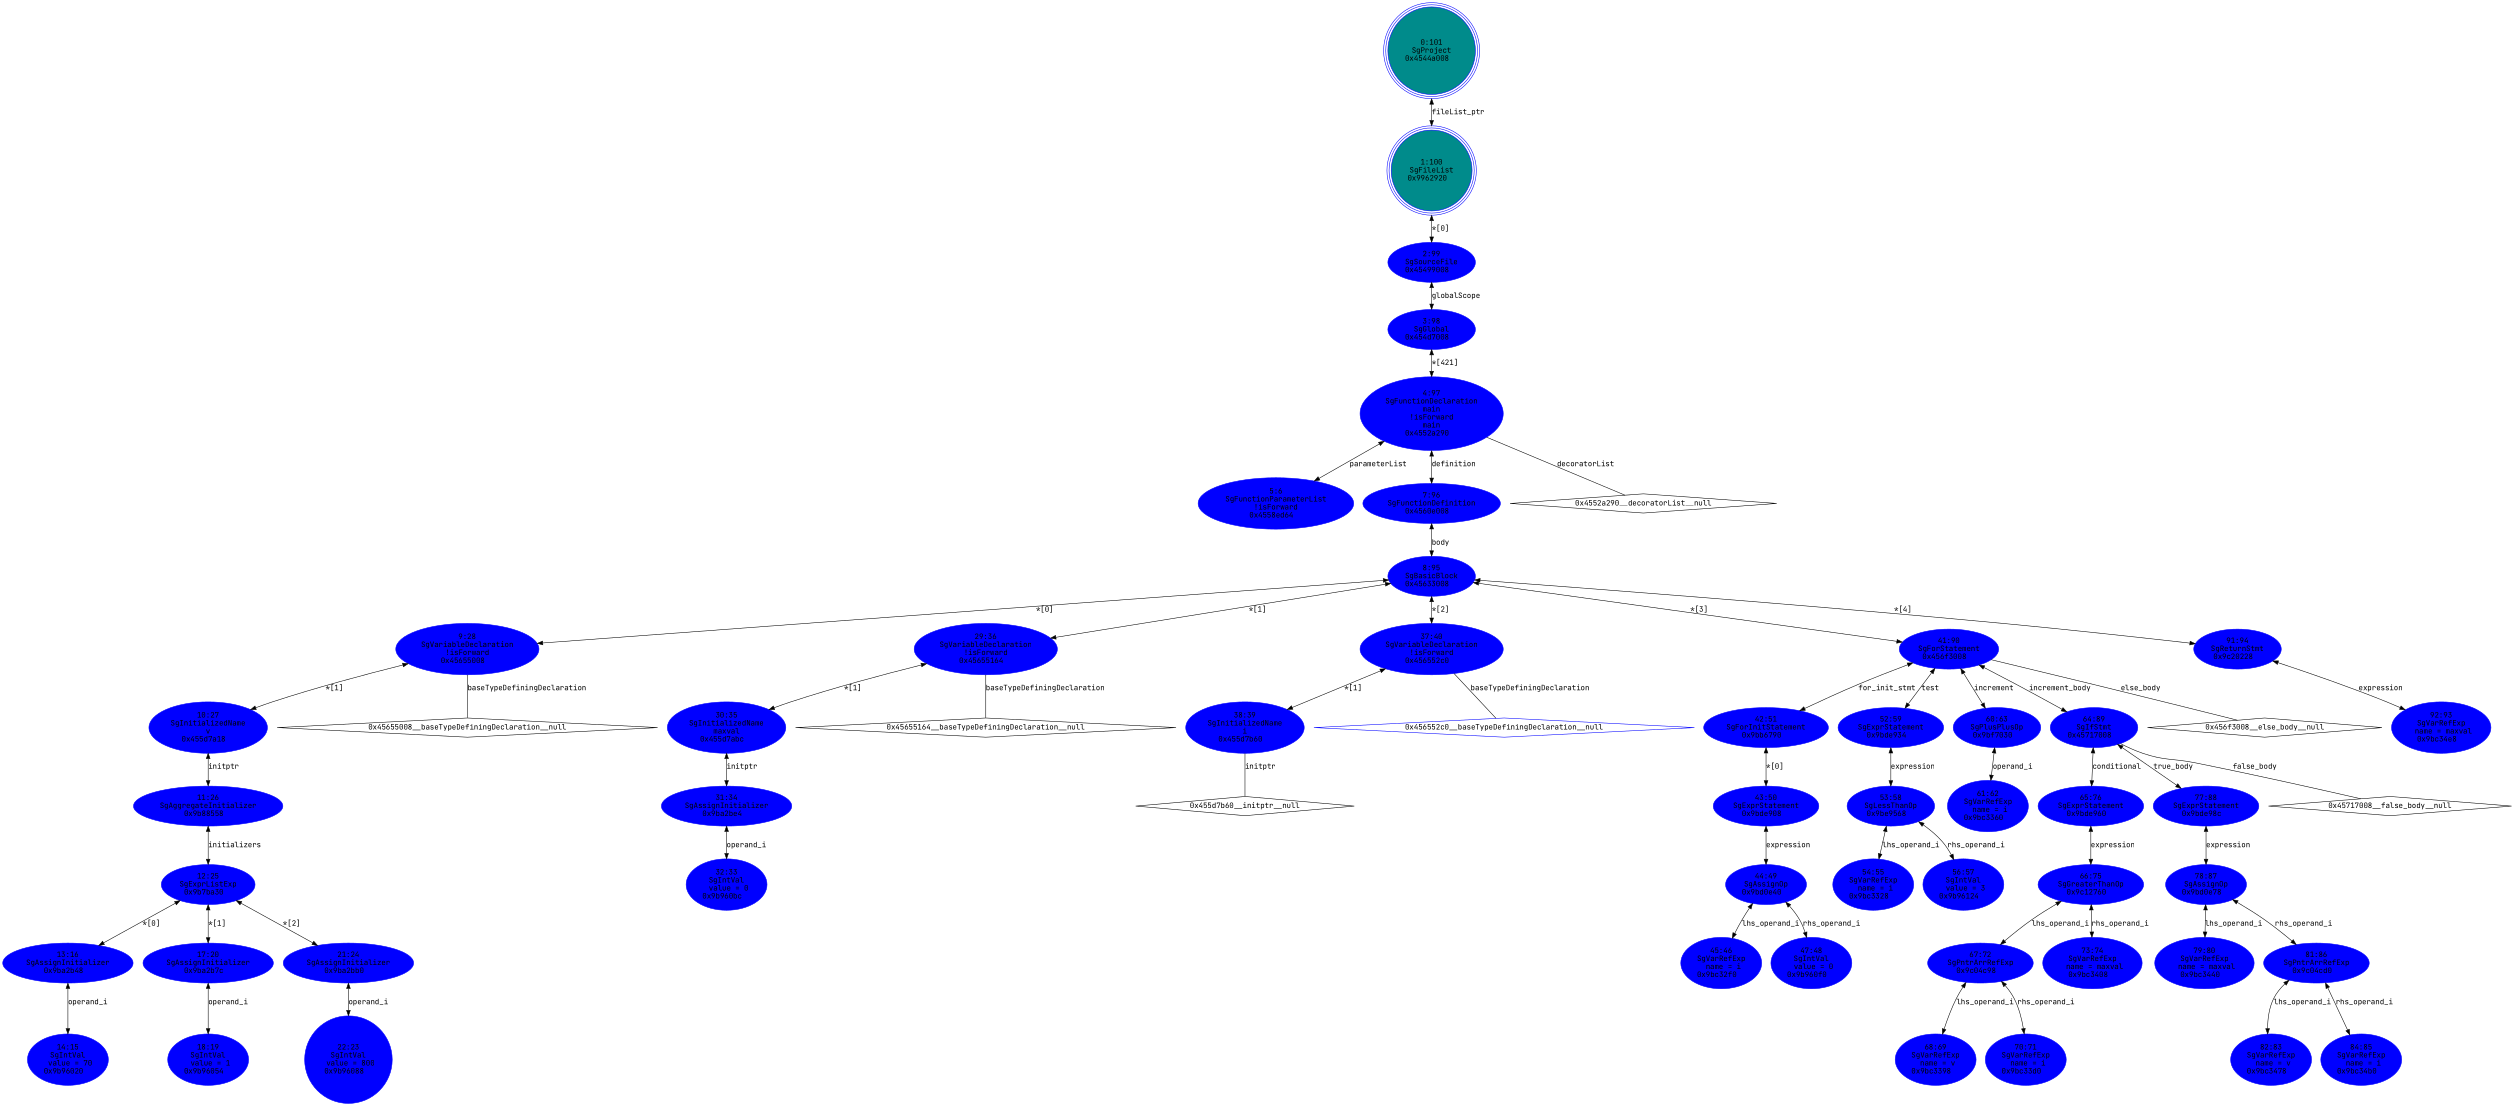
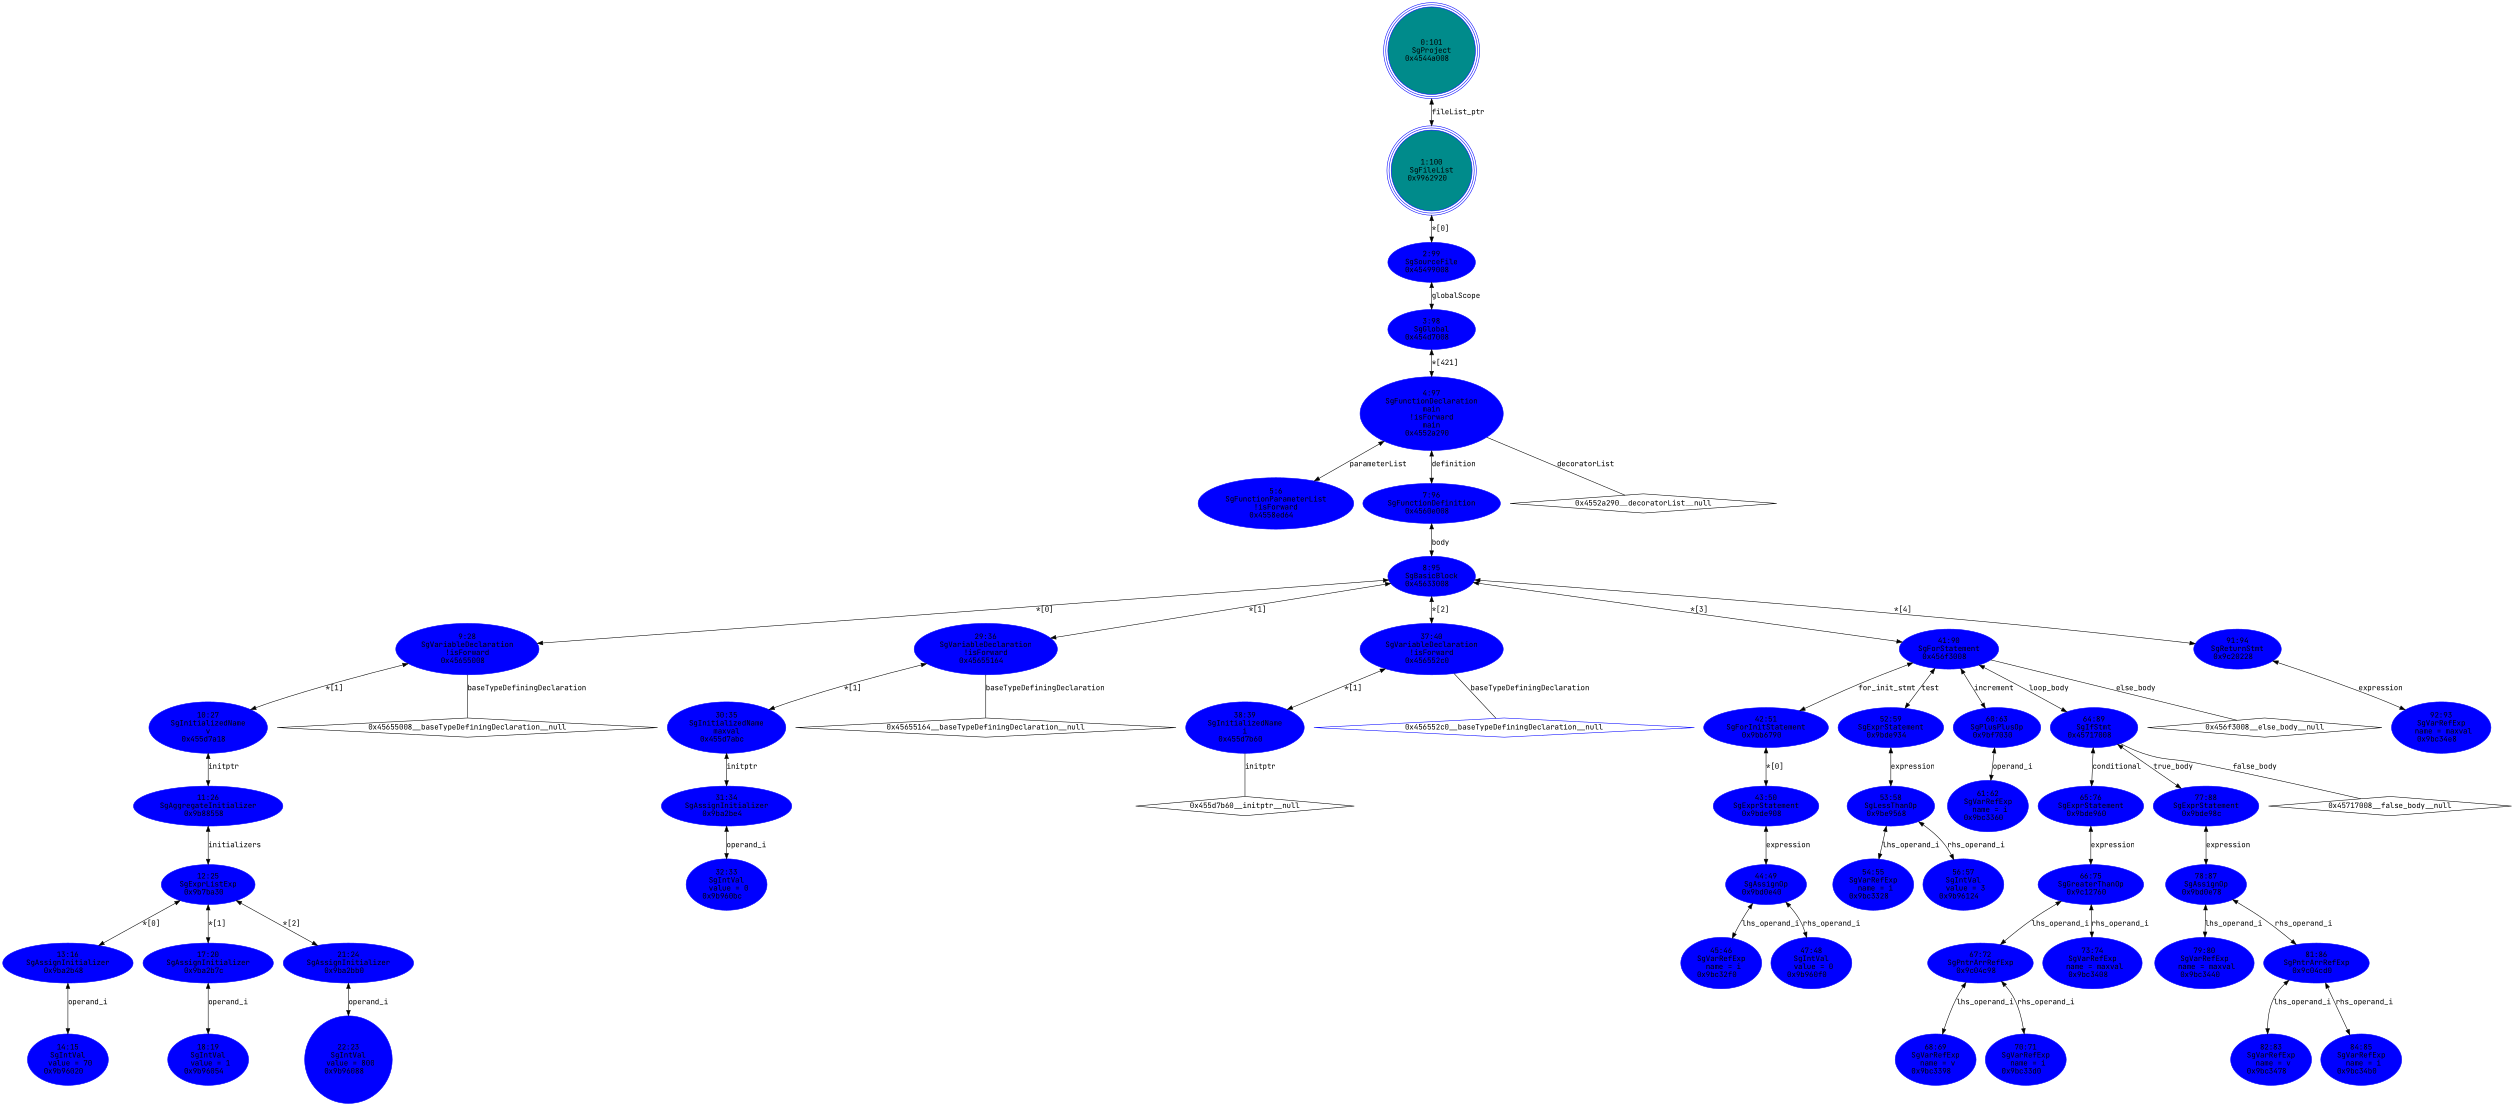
edge "41:90 SgForStatement 0x456f3008" -- "64:89 SgIfStmt 0x45717008": label "increment_body" -> "loop_body"
